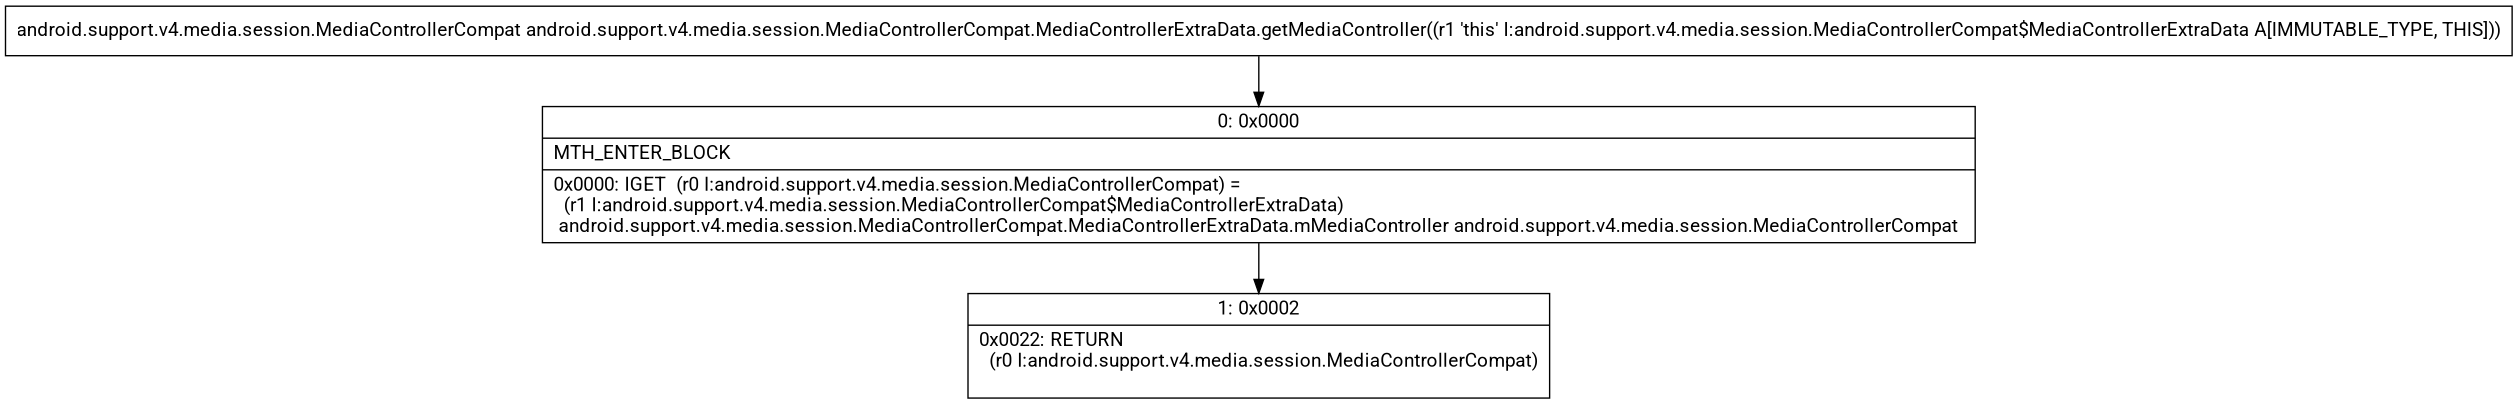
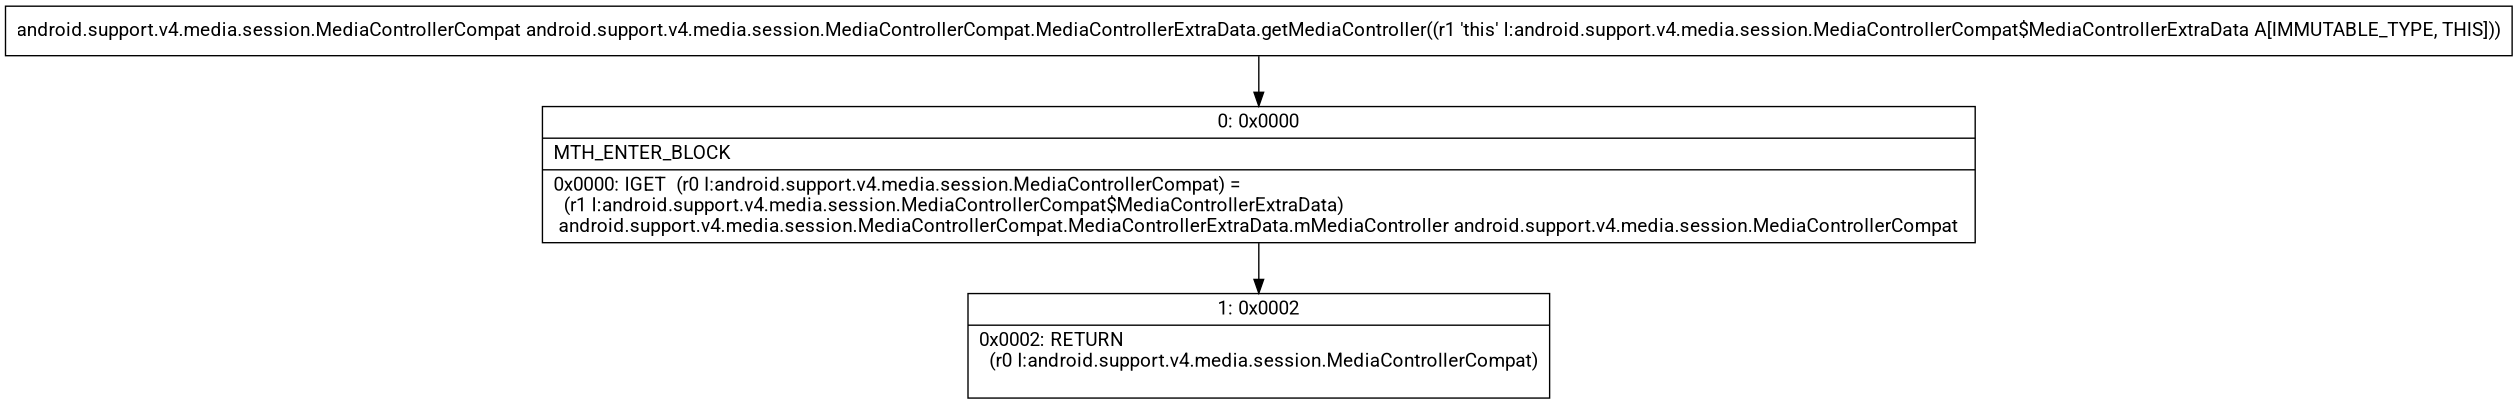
node "1: 0x0002": text "0x0022: RETURN" -> "0x0002: RETURN"
